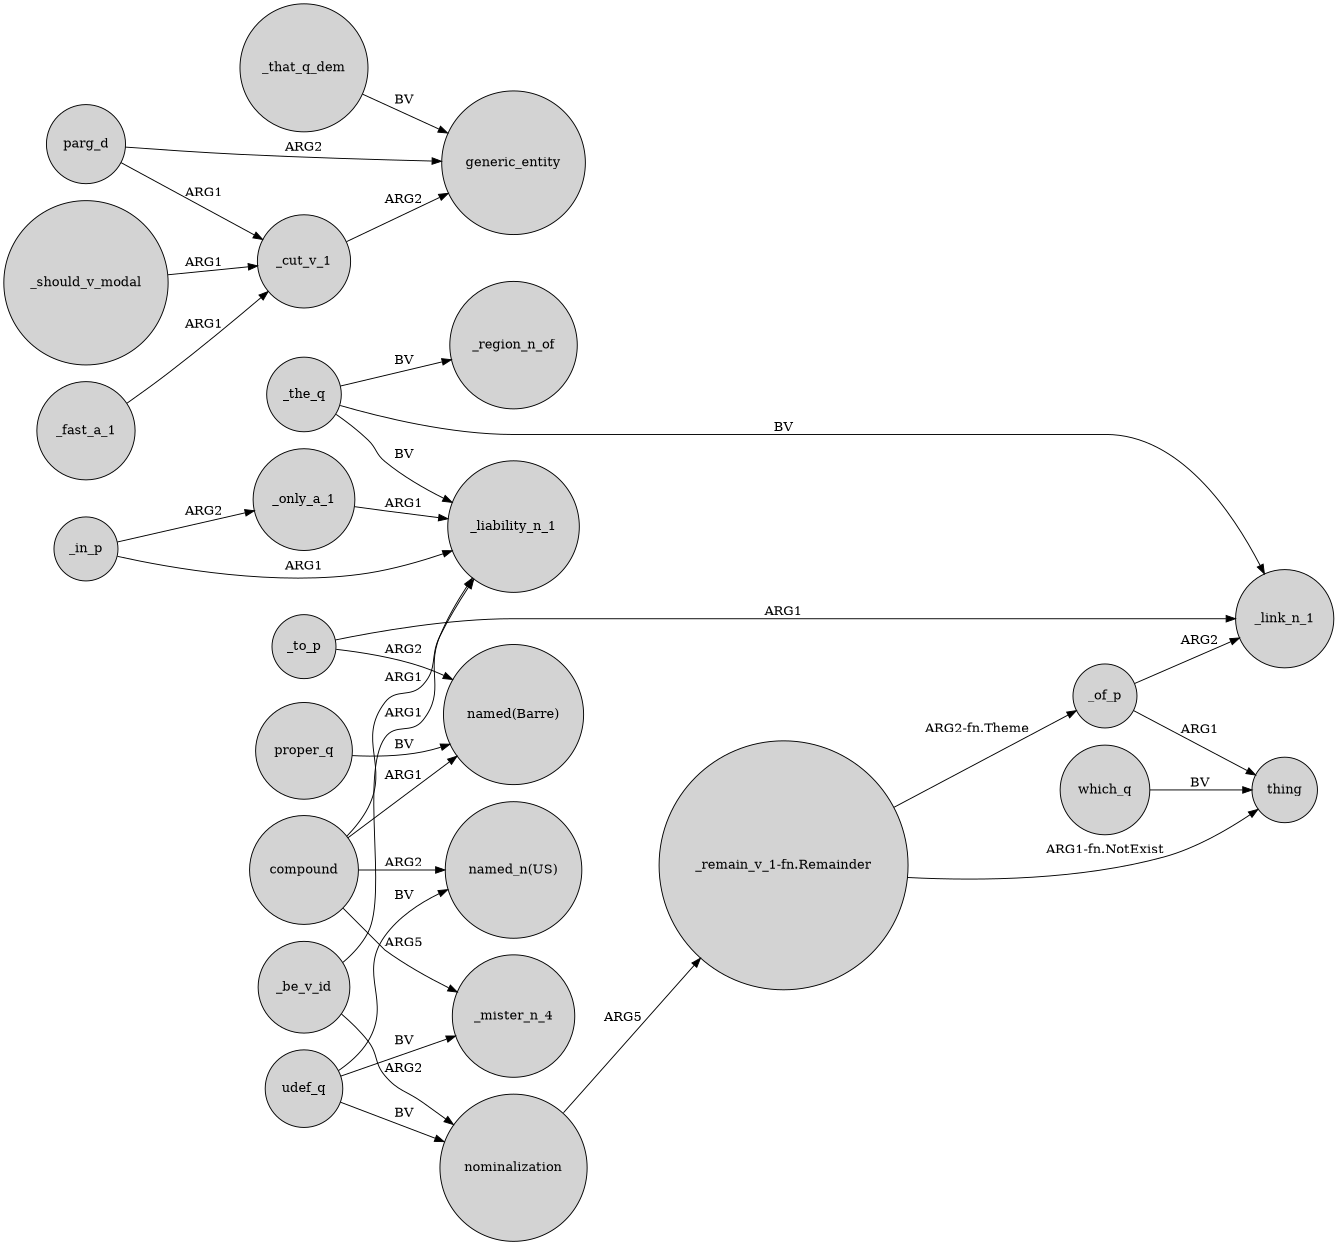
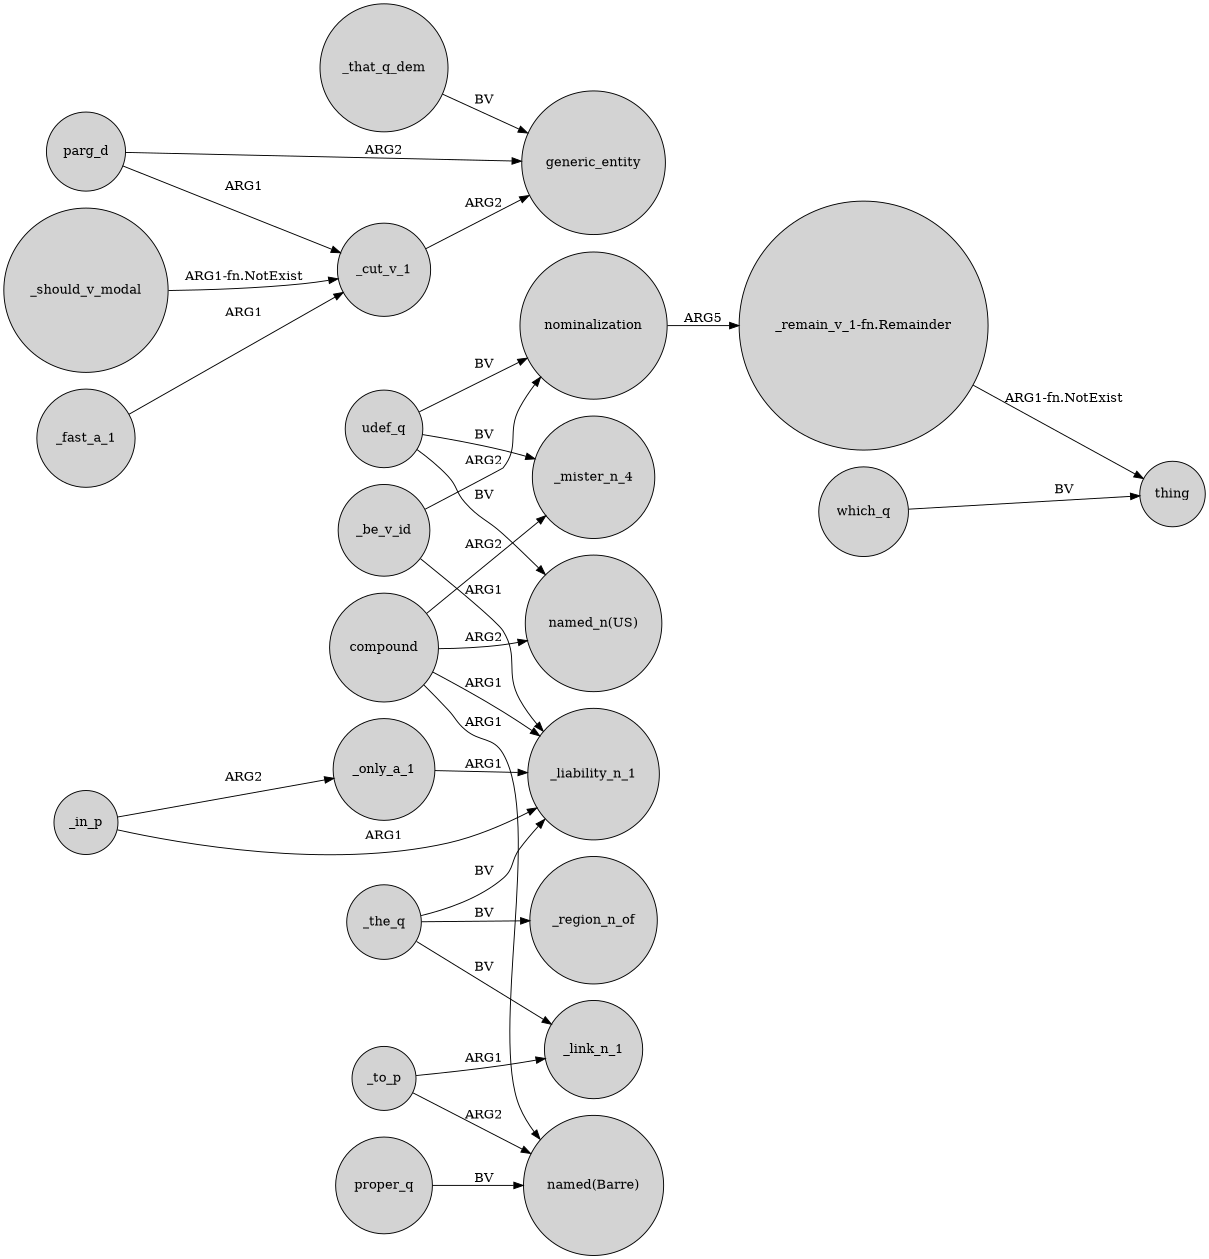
edge "_should_v_modal" -> "_cut_v_1": label "ARG1" -> "ARG1-fn.NotExist"
node "_of_p": removed
edge "compound" -> "_mister_n_4": label "ARG5" -> "ARG2"
